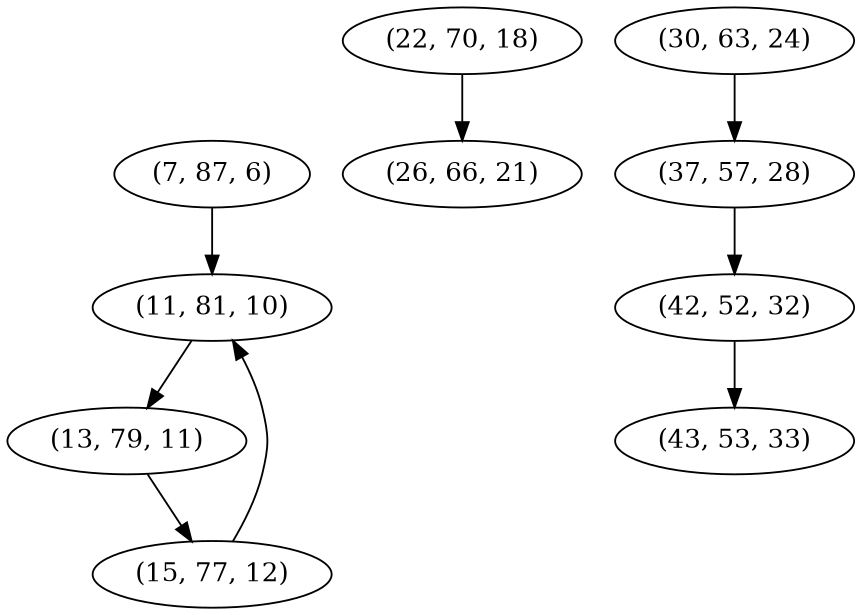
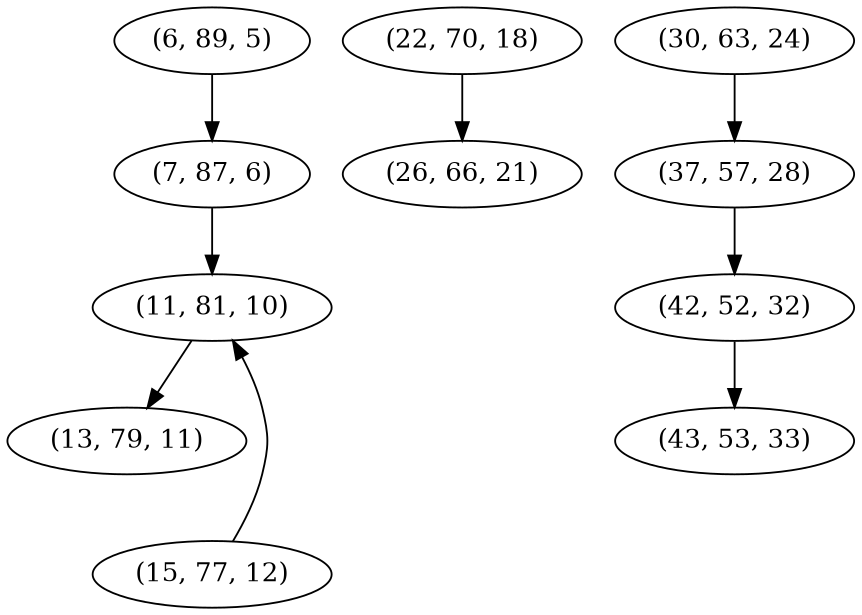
node "(6, 89, 5)": added
edge "(13, 79, 11)" -> "(15, 77, 12)": removed
